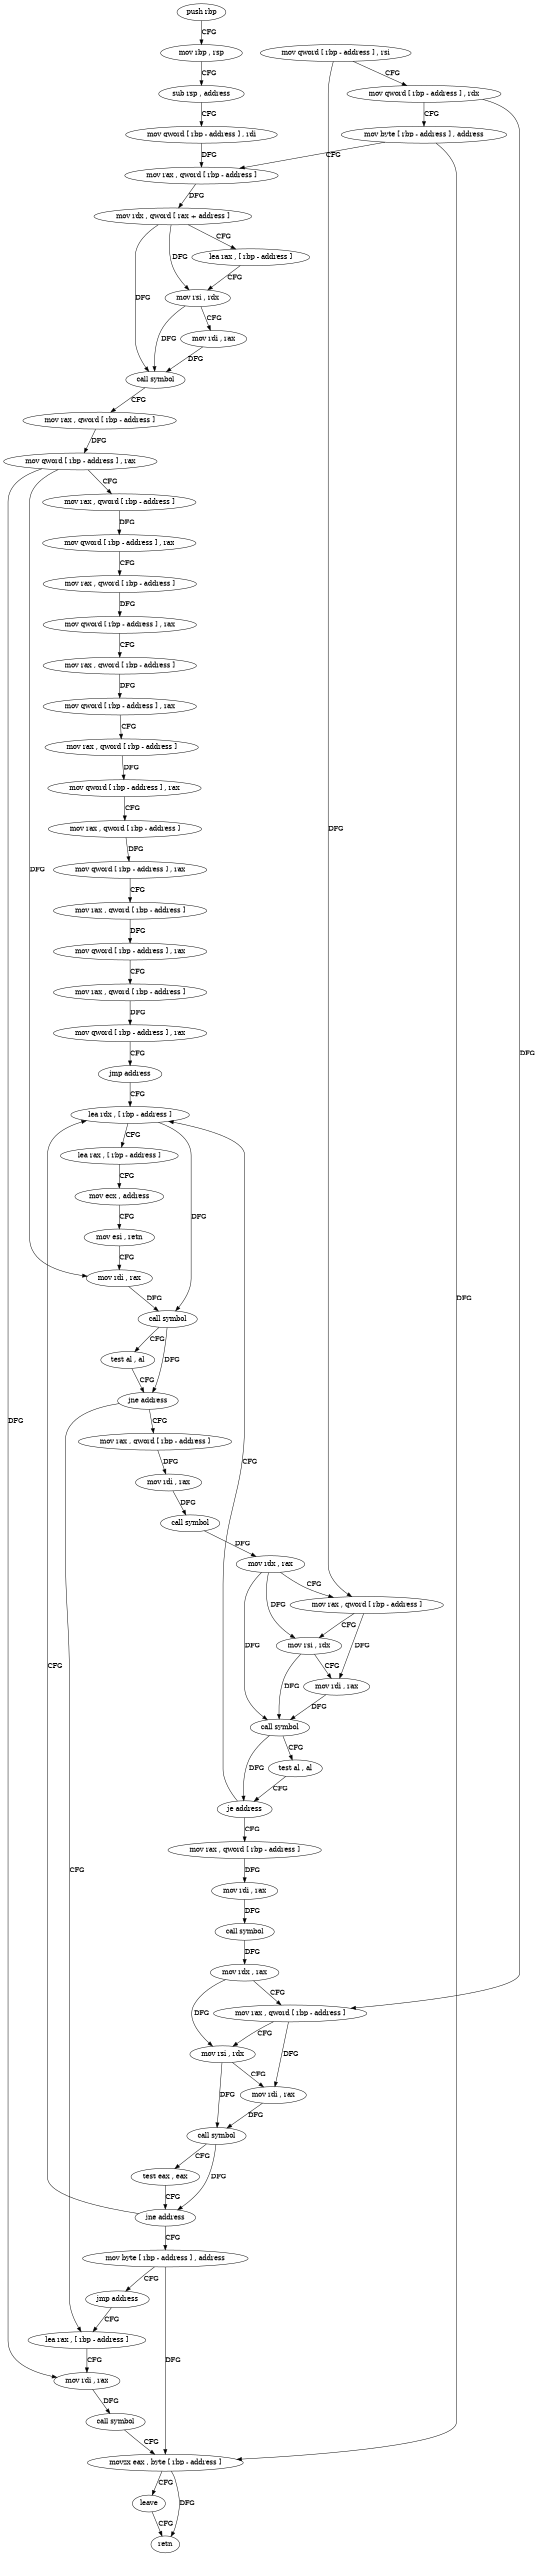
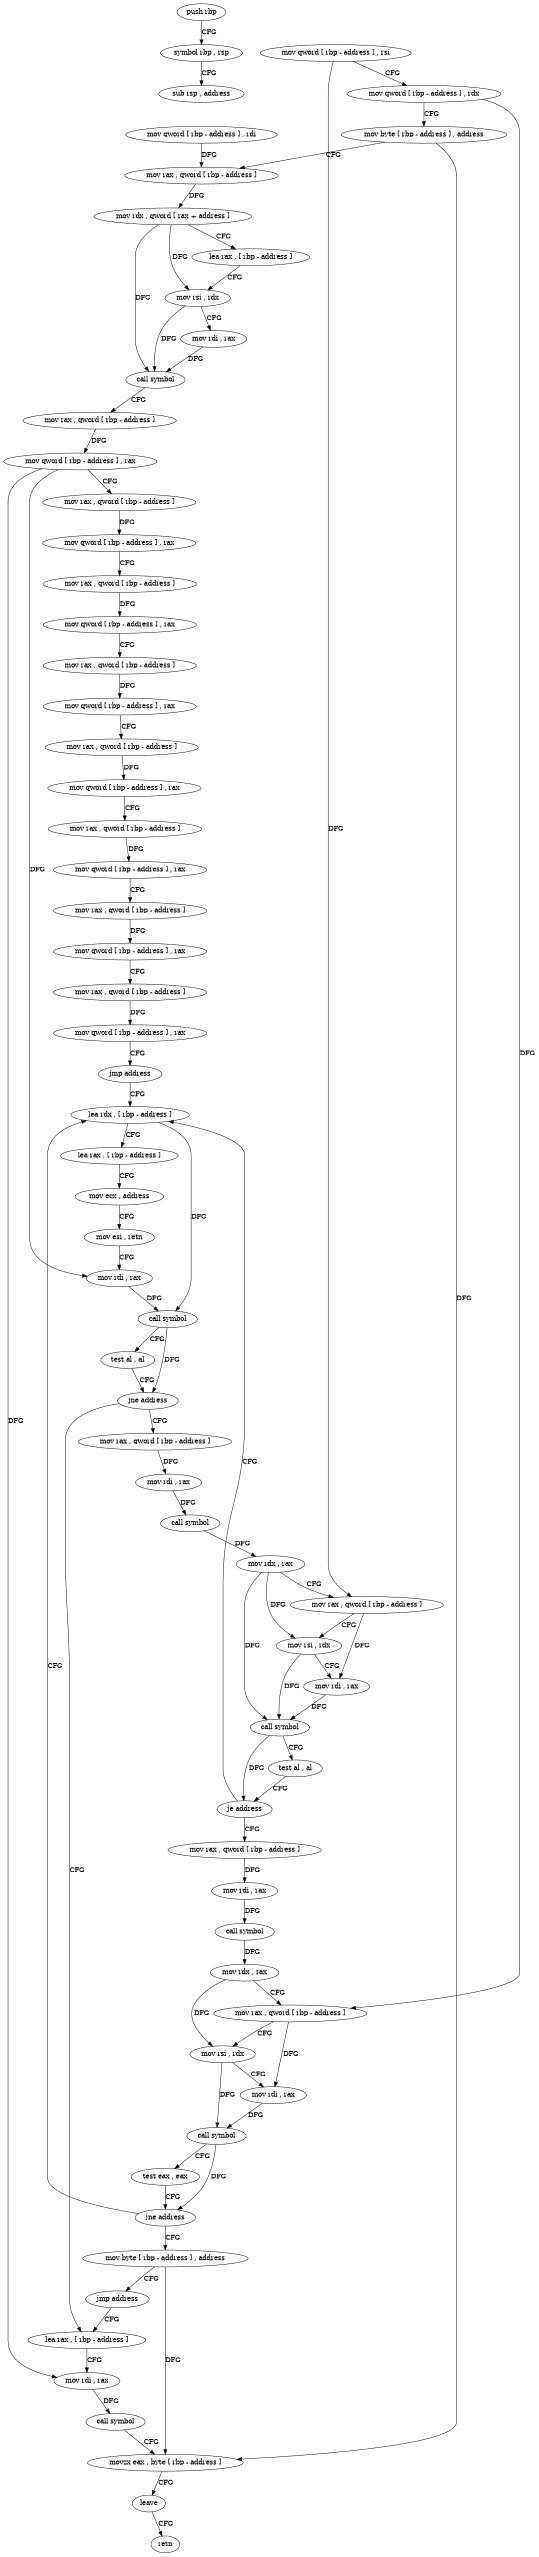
node "mov rbp , rsp": label "mov rbp , rsp" -> "symbol rbp , rsp"
edge "sub rsp , address" -> "mov qword [ rbp - address ] , rdi": removed, label "CFG"
edge "movzx eax , byte [ rbp - address ]" -> "retn": removed, label "DFG"
